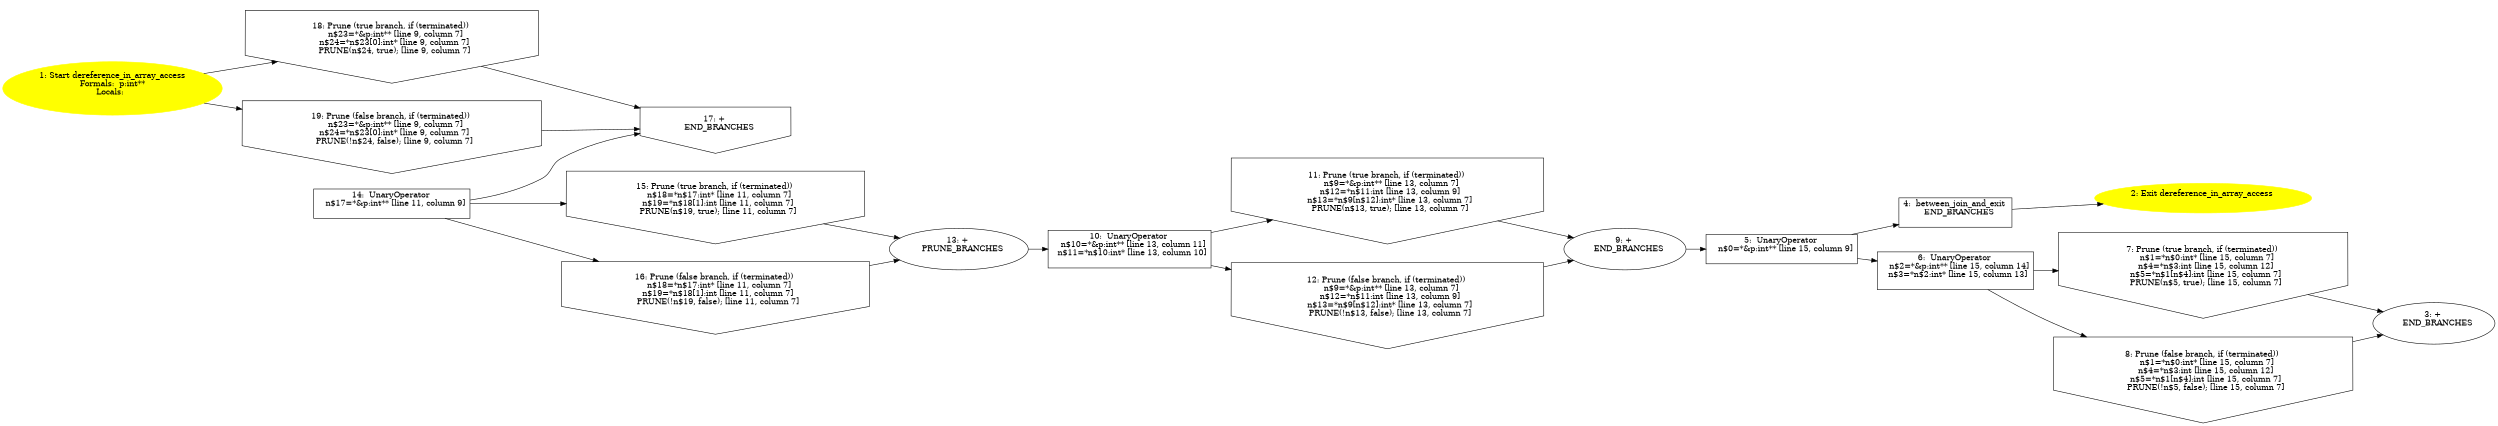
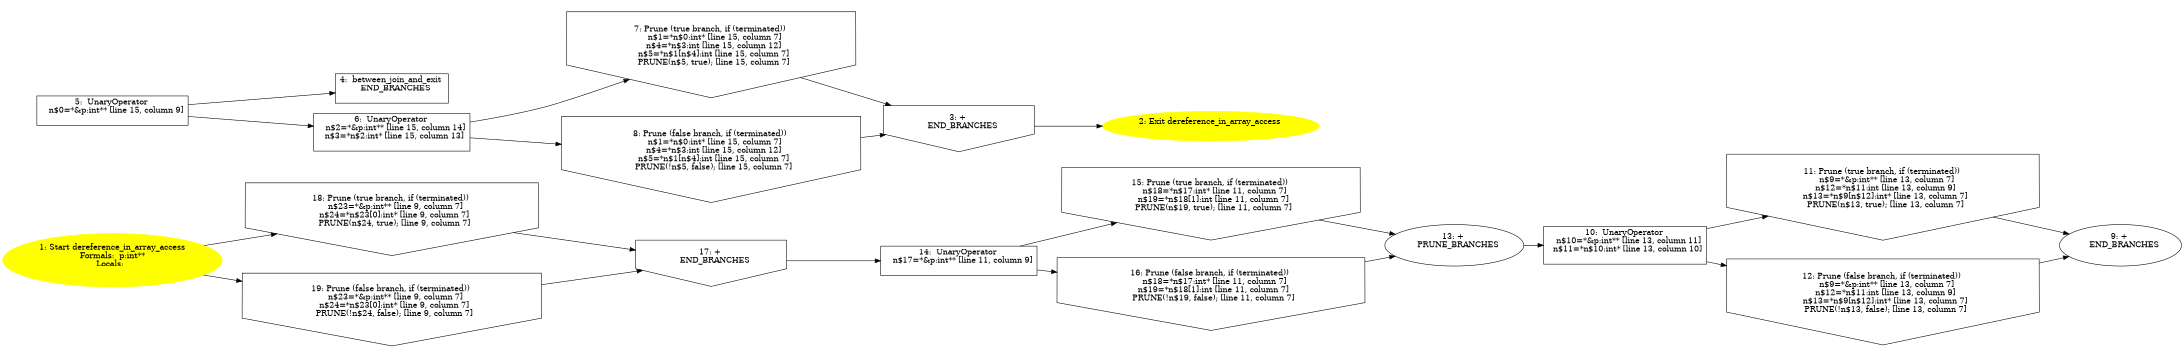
edge "14:  UnaryOperator n$17=*&p:int** [line 11, column 9]" -> "17: + END_BRANCHES": reversed
edge "4:  between_join_and_exit END_BRANCHES" -> "2: Exit dereference_in_array_access": now "3: + END_BRANCHES" -> "2: Exit dereference_in_array_access"
edge "9: + END_BRANCHES" -> "5:  UnaryOperator n$0=*&p:int** [line 15, column 9]": removed
node "3: + END_BRANCHES": shape ellipse -> invhouse
